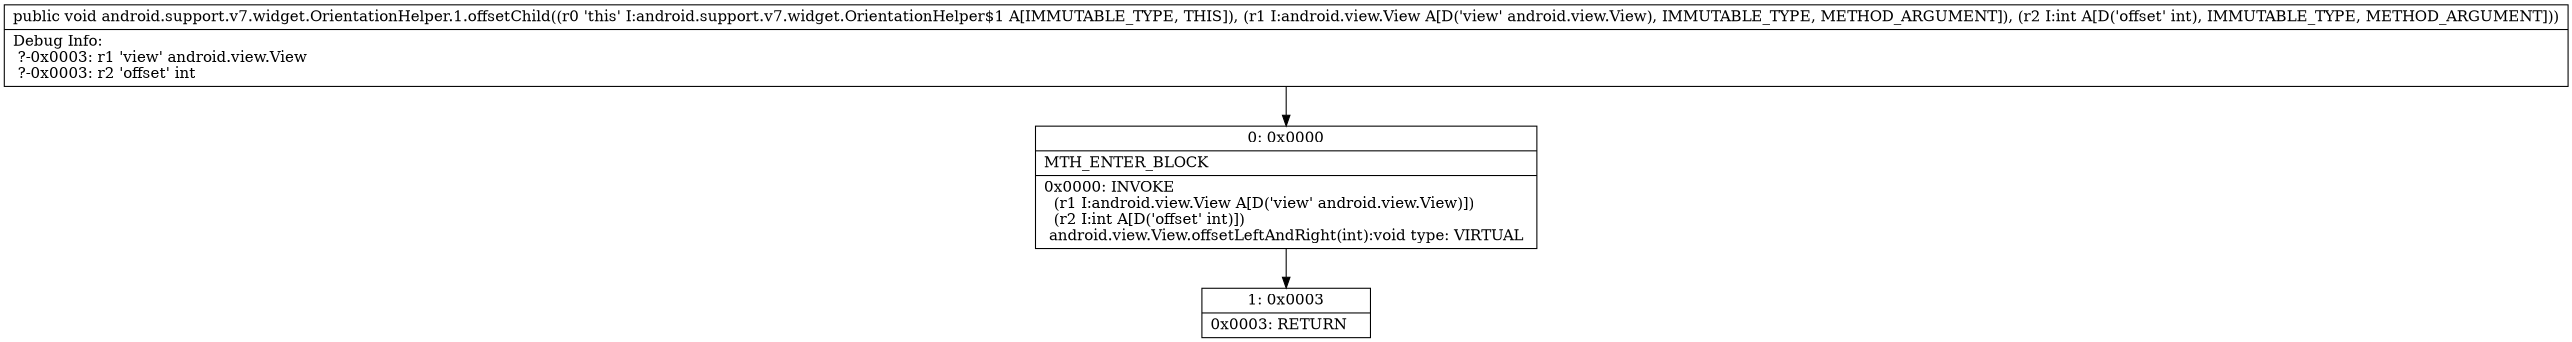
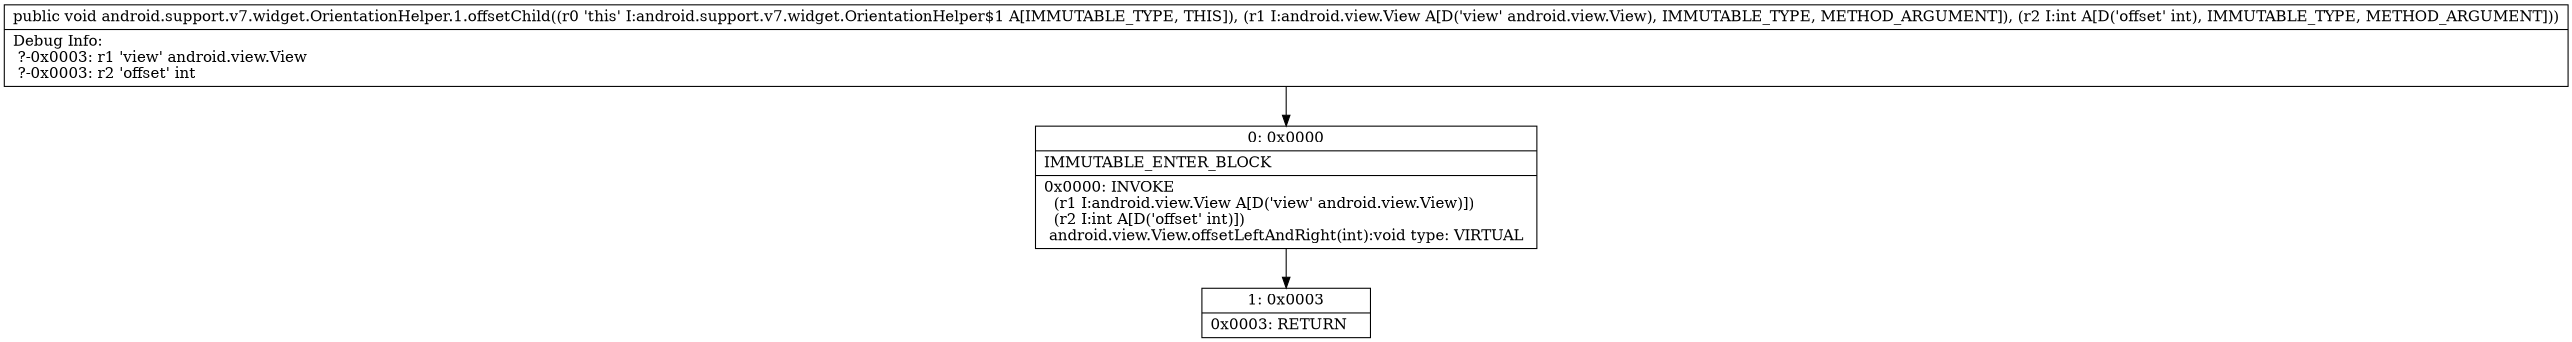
node "0: 0x0000": text "MTH_ENTER_BLOCK" -> "IMMUTABLE_ENTER_BLOCK"
